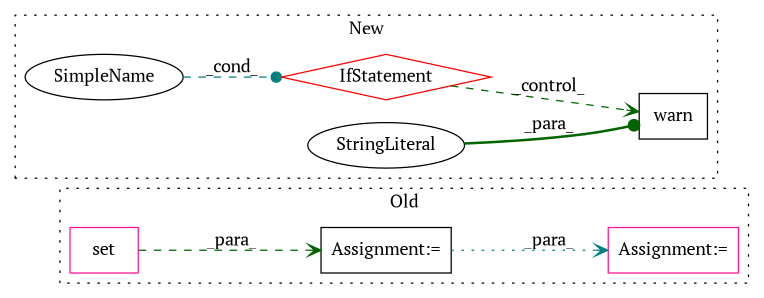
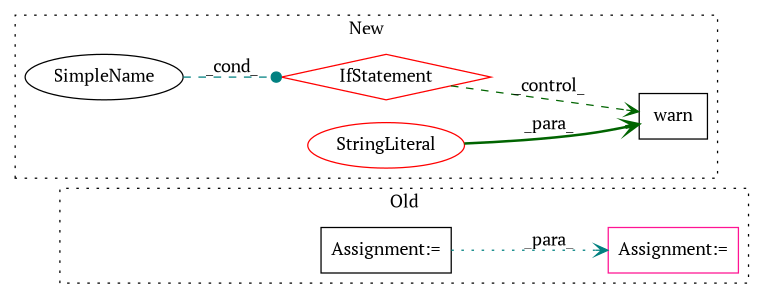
edge "StringLiteral" -> "warn": arrowhead dot -> vee
node "StringLiteral": color black -> red
node "set": removed
